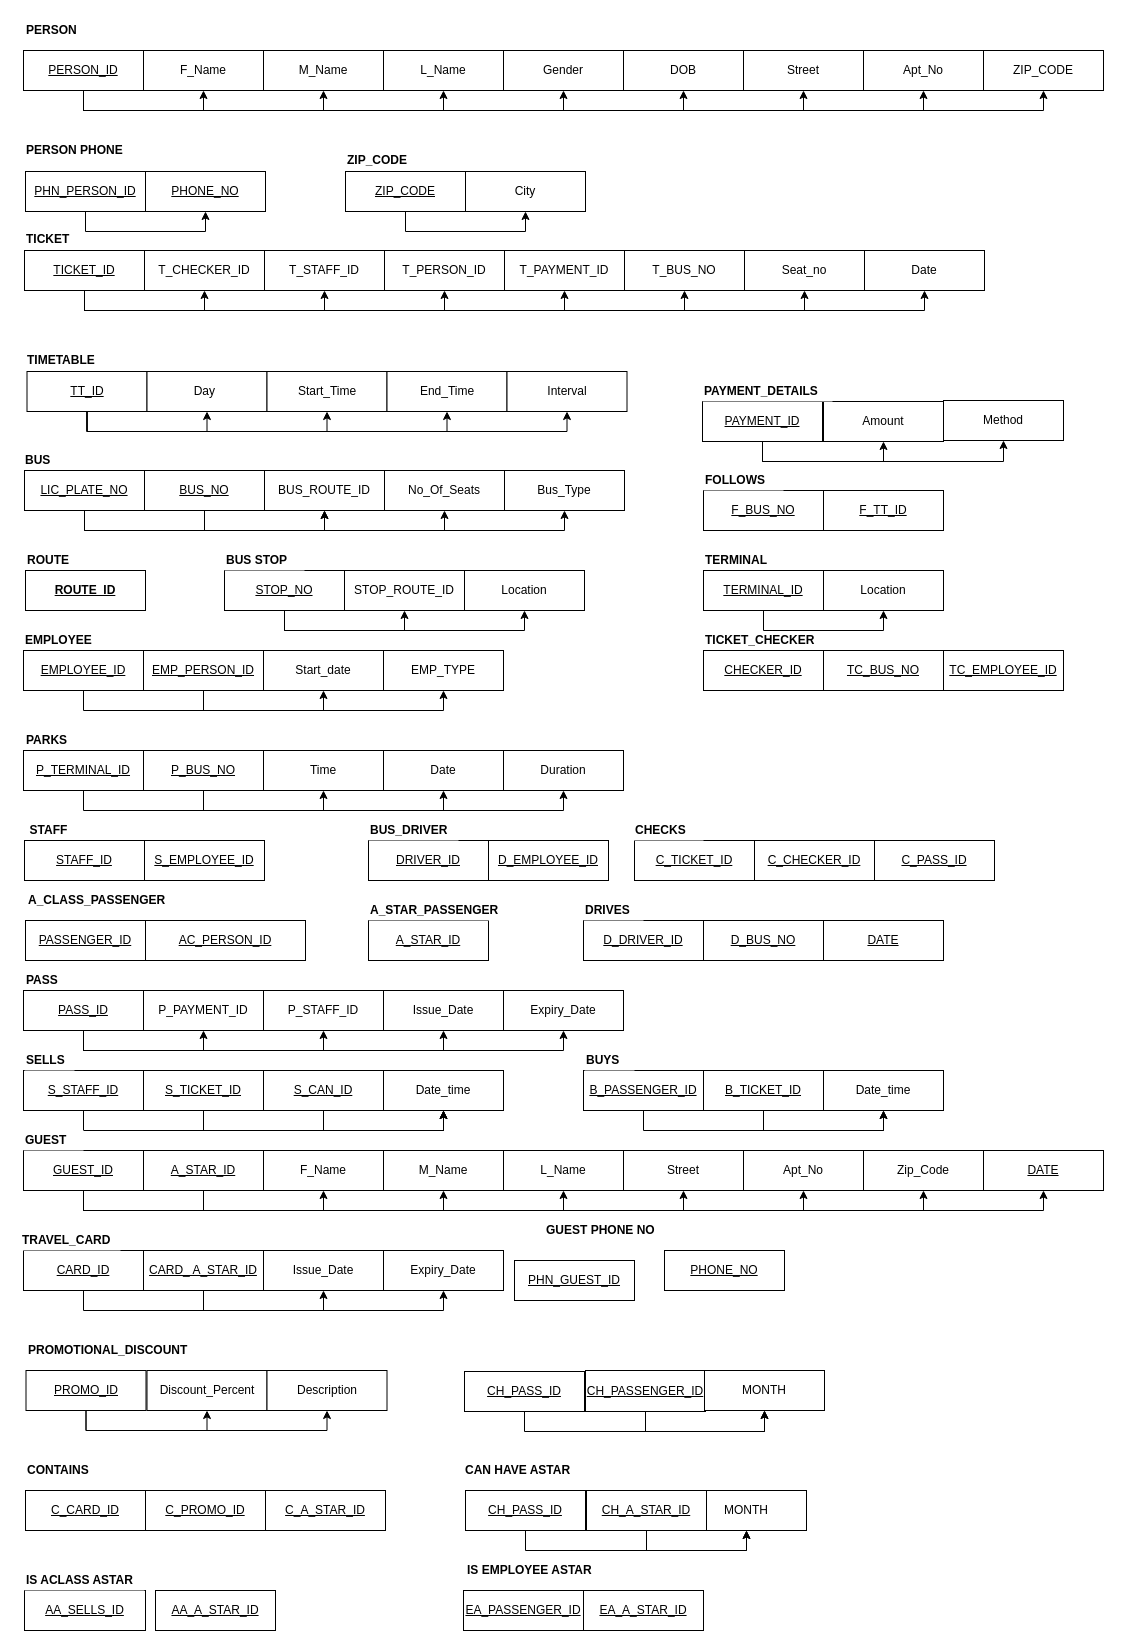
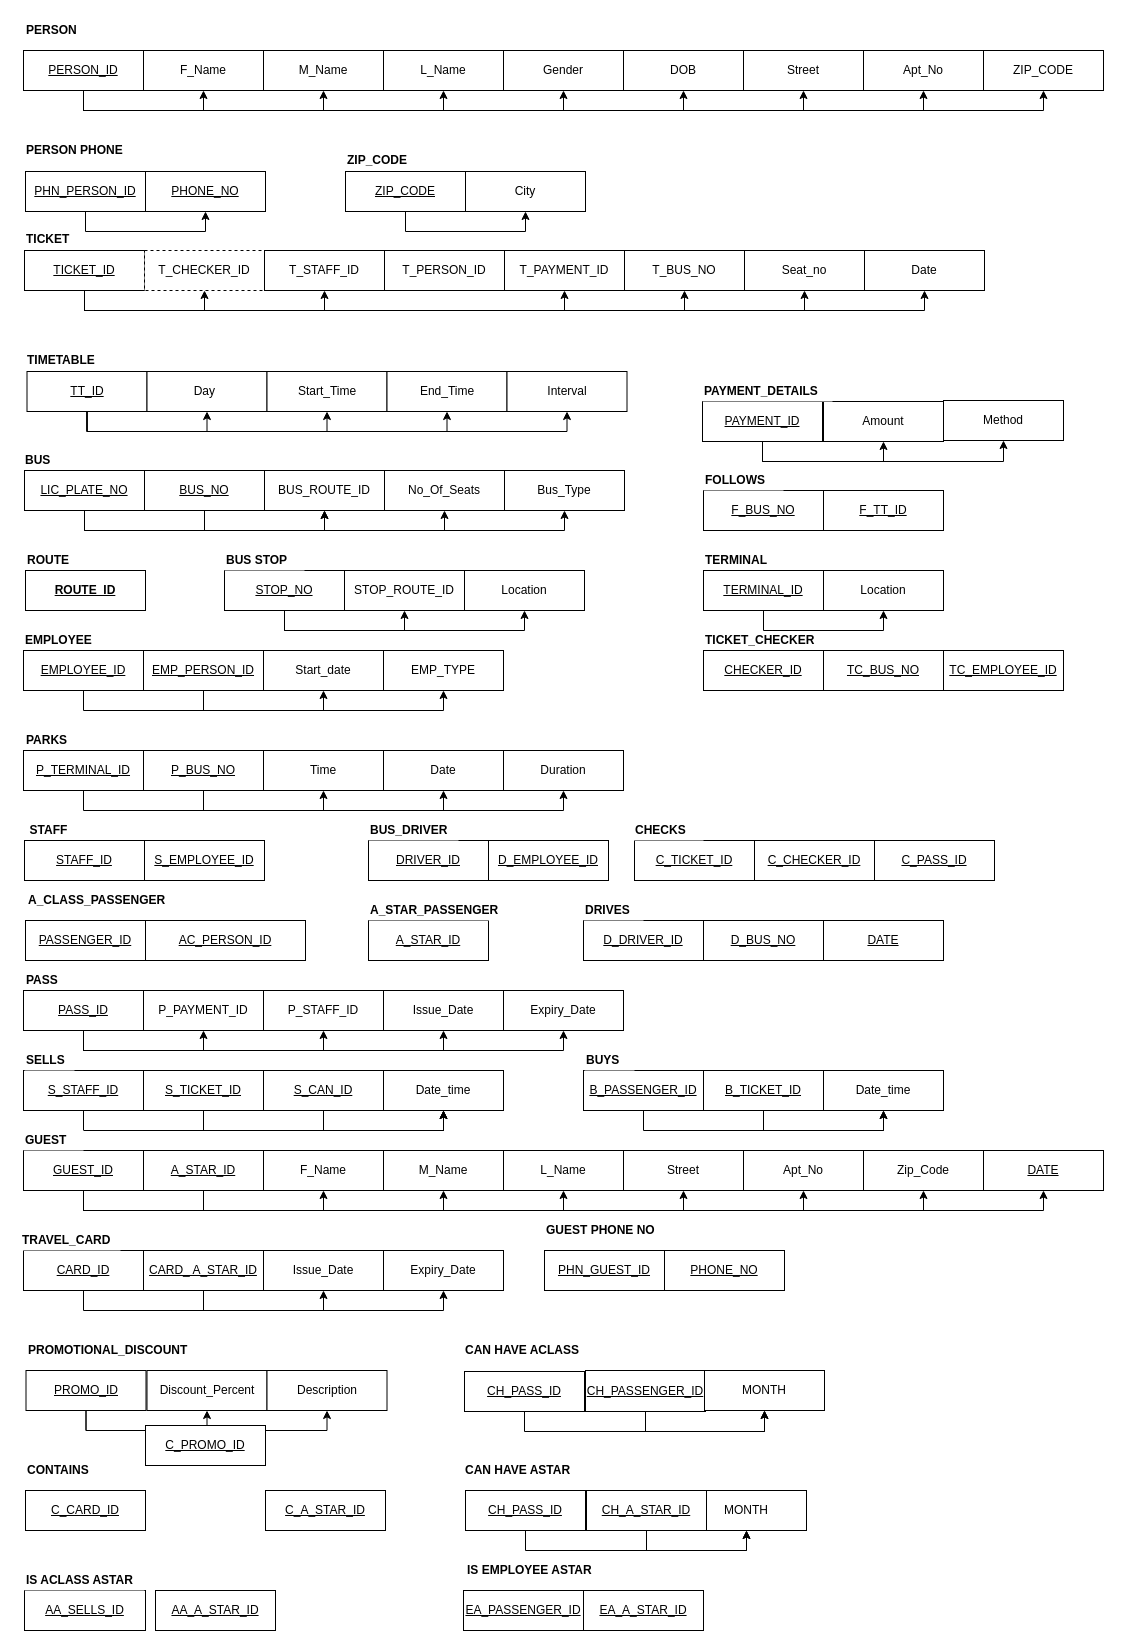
node "T_CHECKER_ID": style solid -> dashed
edge "TICKET_ID" -> "T_PERSON_ID": removed
node "PHN_GUEST_ID": moved (575, 1281) -> (605, 1271)
node "CAN HAVE ACLASS": added
node "C_PROMO_ID": moved (206, 1511) -> (206, 1446)
